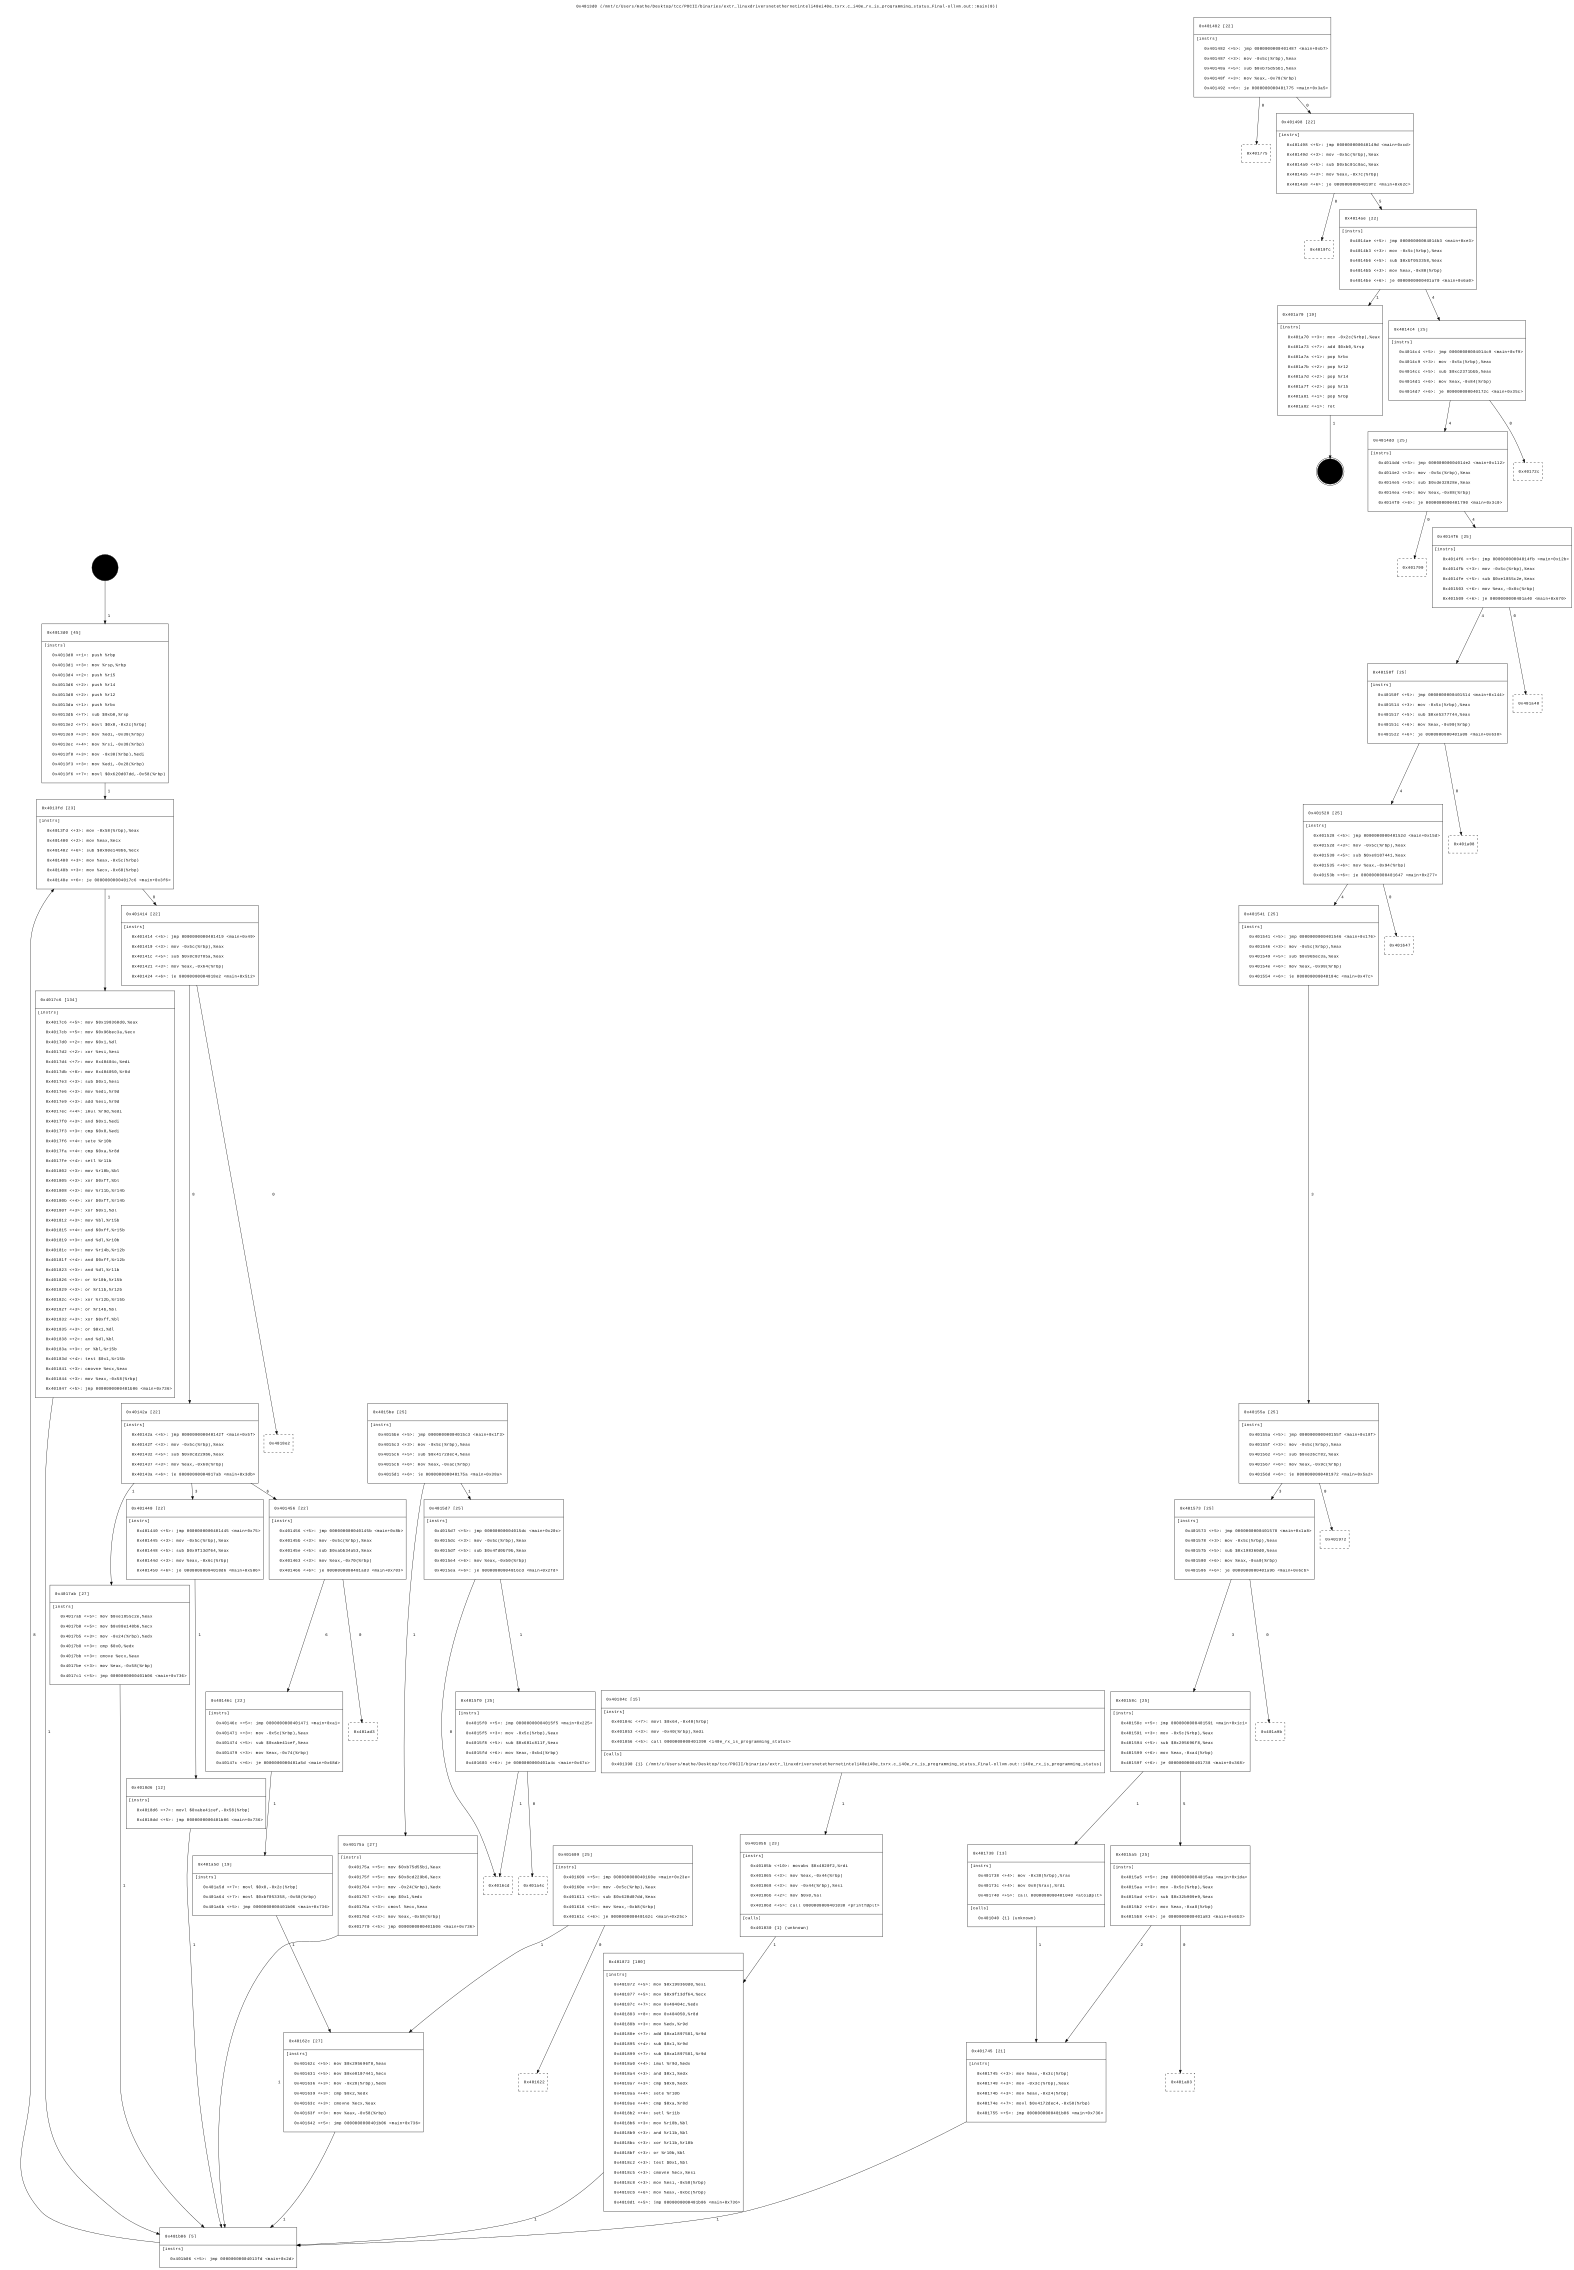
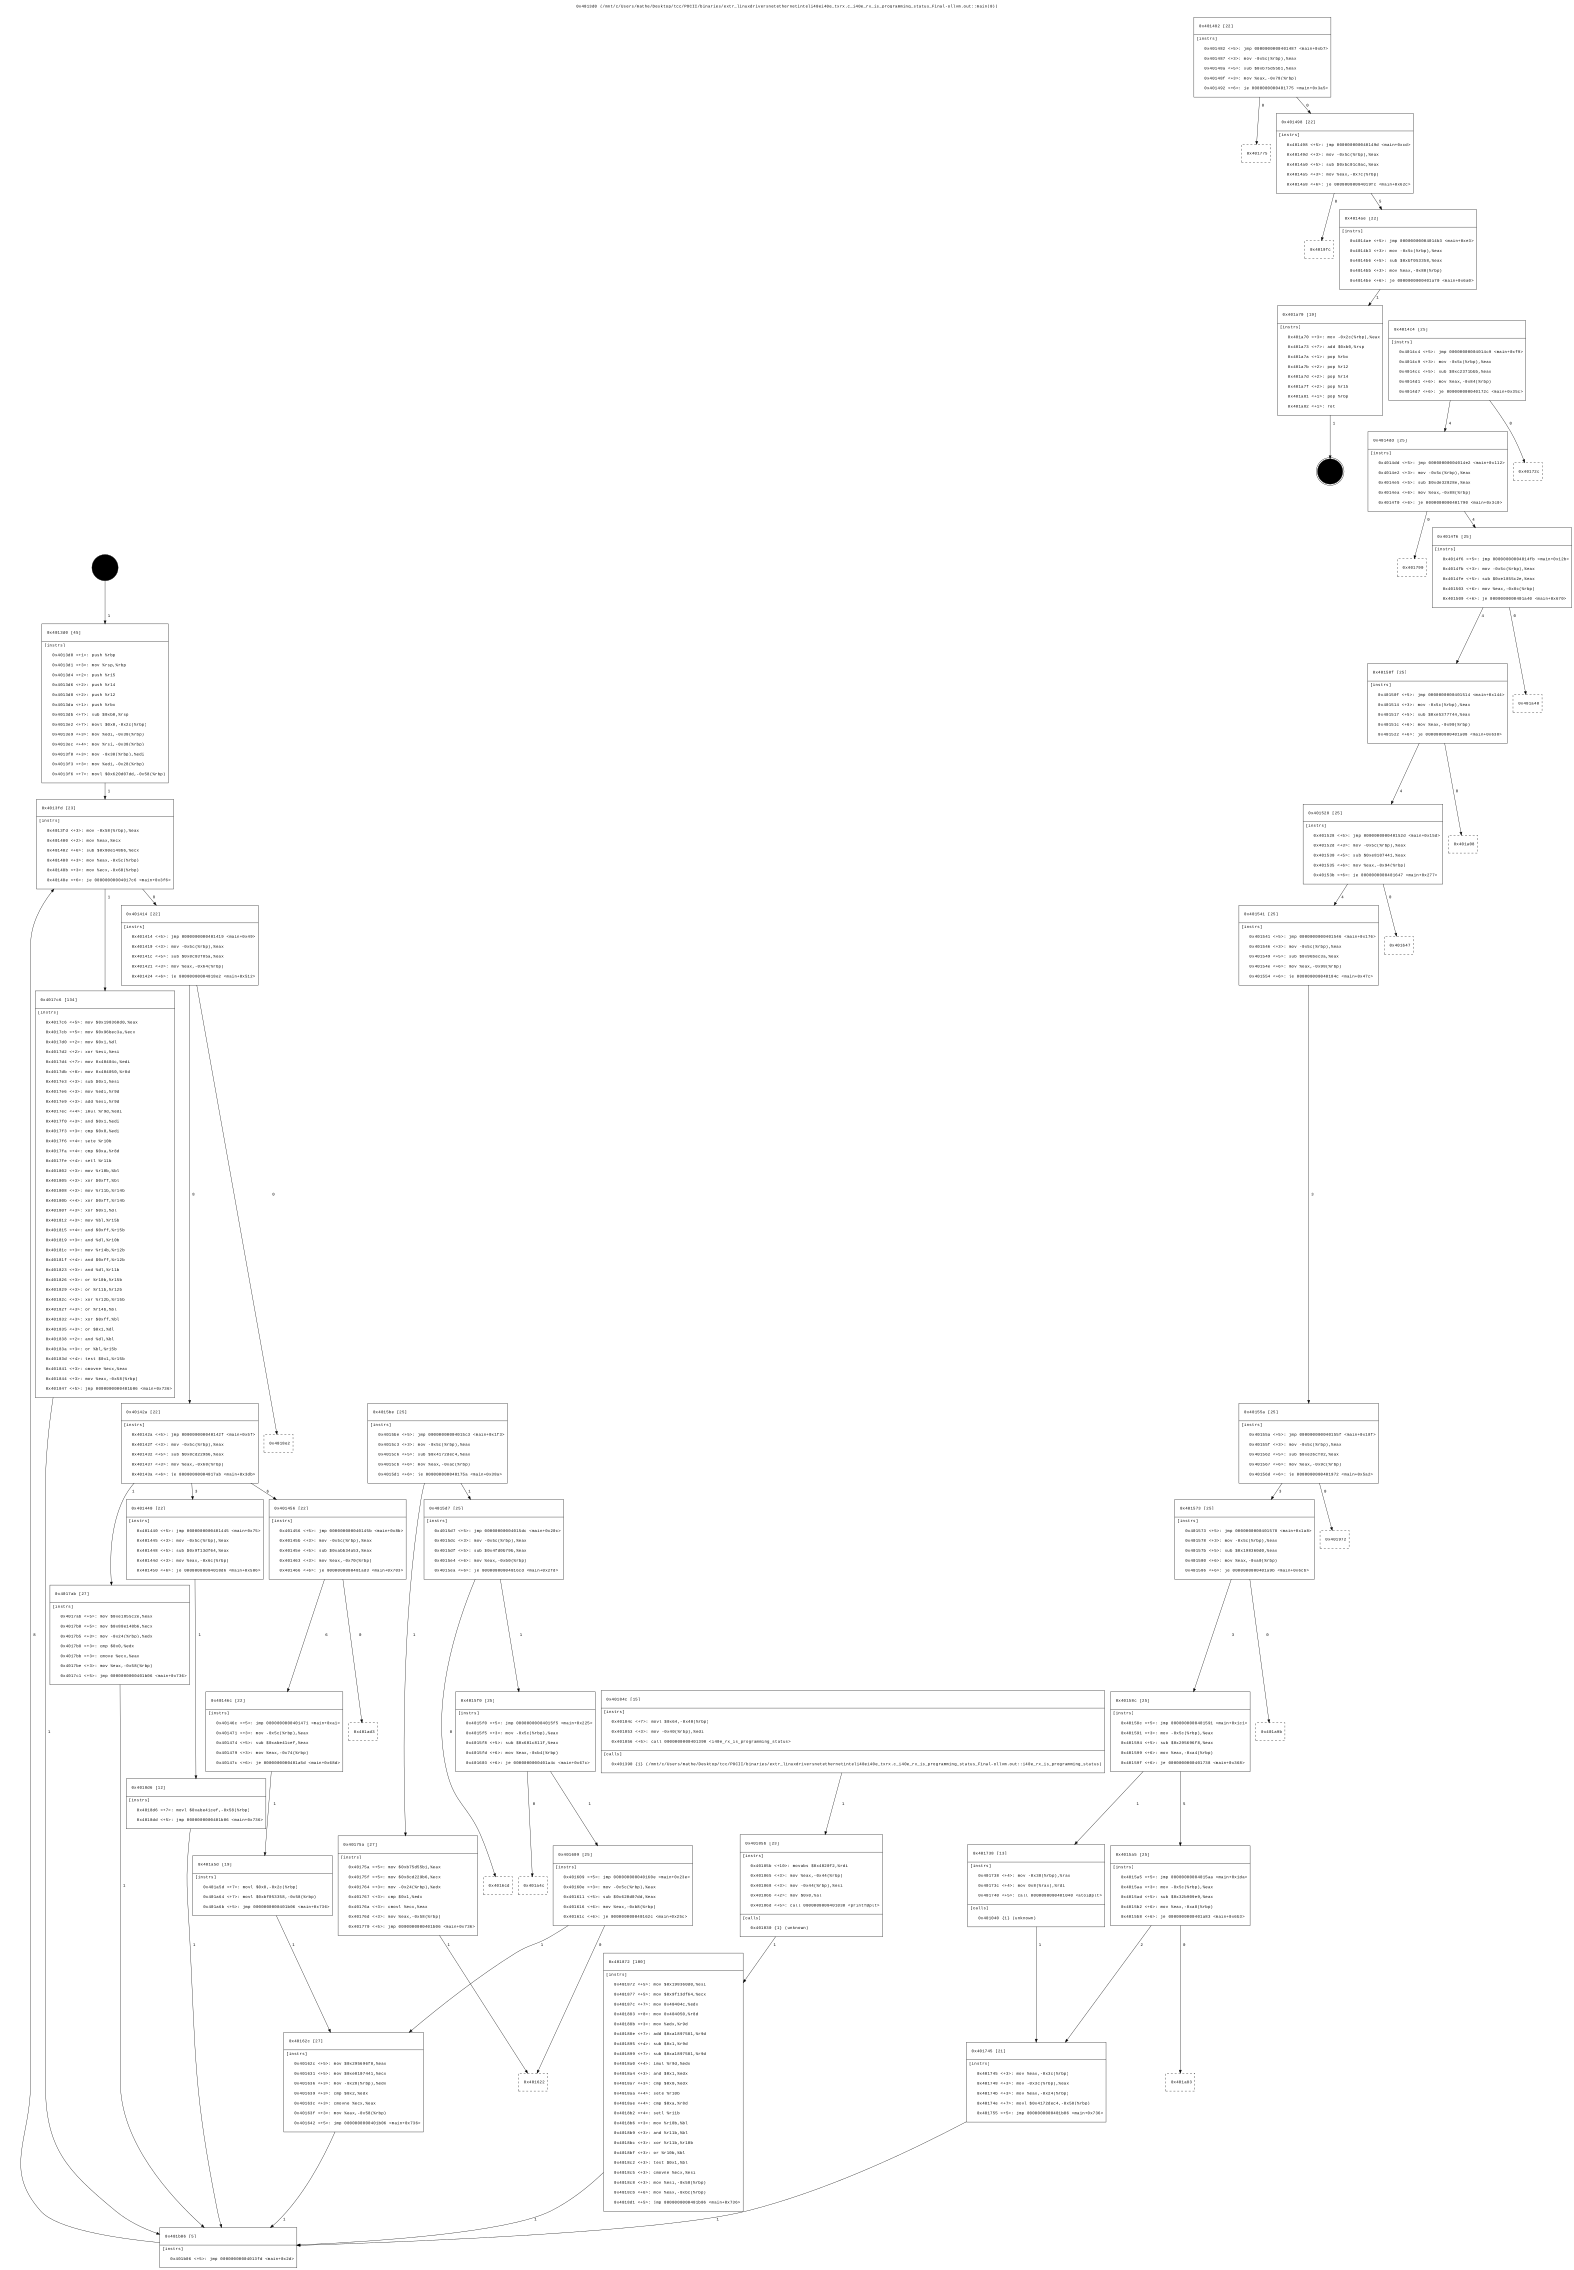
edge "0x4014ae [22]" -> "0x4014c4 [25]": removed, label "4"
edge "0x4015f0 [25]" -> "0x4016cd": now "0x4015f0 [25]" -> "0x401609 [25]"
edge "0x40175a [27]" -> "0x401b06 [5]": now "0x40175a [27]" -> "0x401622"
